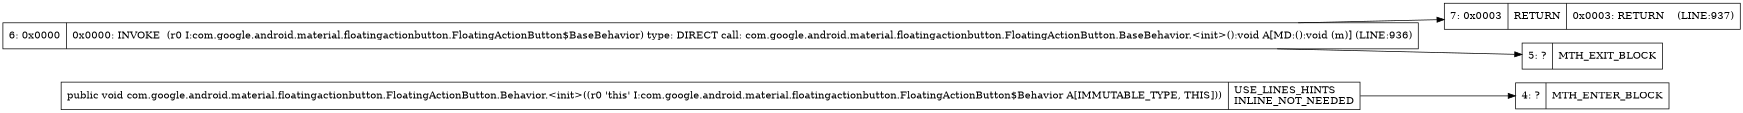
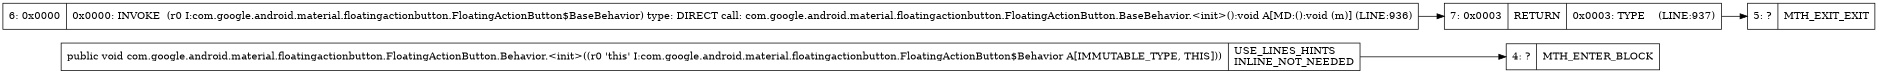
node "7: 0x0003": text "0x0003: RETURN    (LINE:937)" -> "0x0003: TYPE    (LINE:937)"
edge "6: 0x0000" -> "5: ?": now "7: 0x0003" -> "5: ?"
node "5: ?": text "MTH_EXIT_BLOCK" -> "MTH_EXIT_EXIT"
